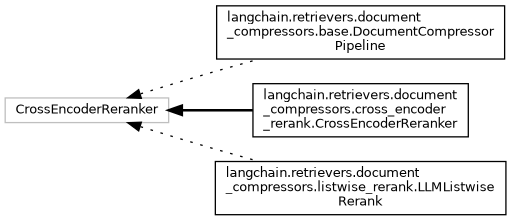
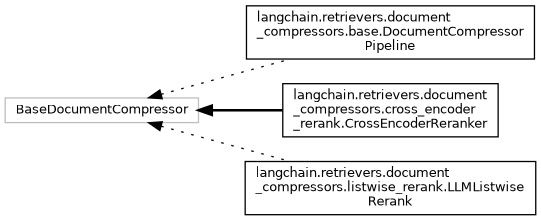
node "CrossEncoderReranker": label "CrossEncoderReranker" -> "BaseDocumentCompressor"
